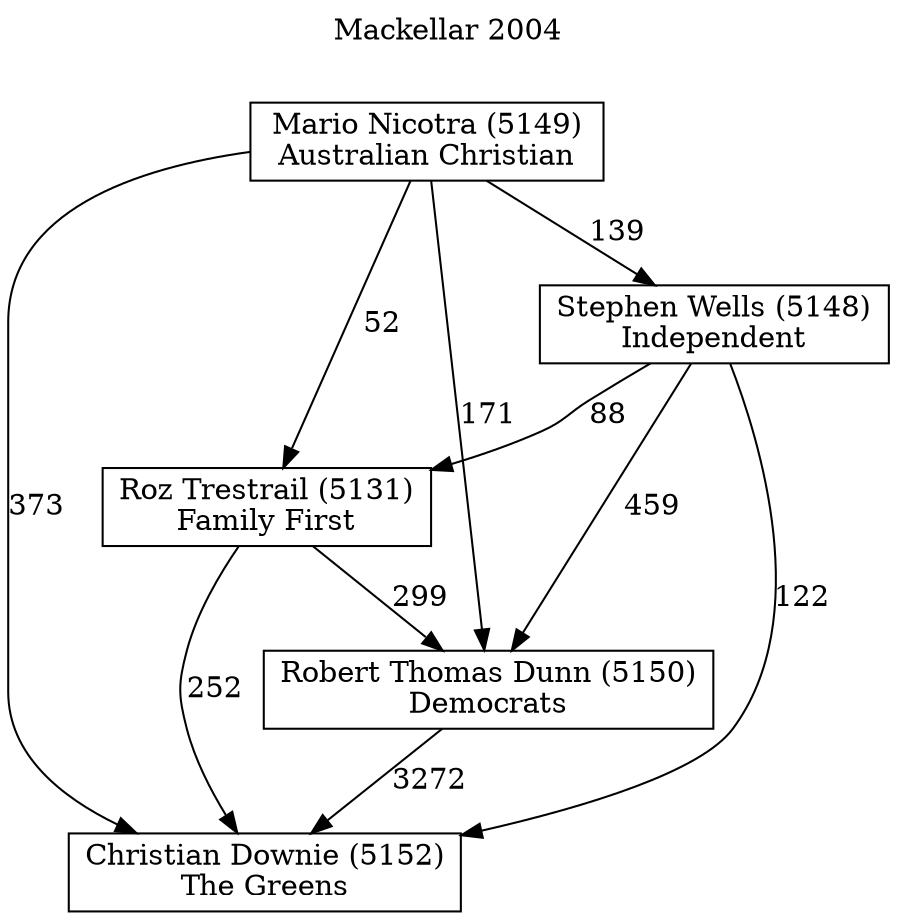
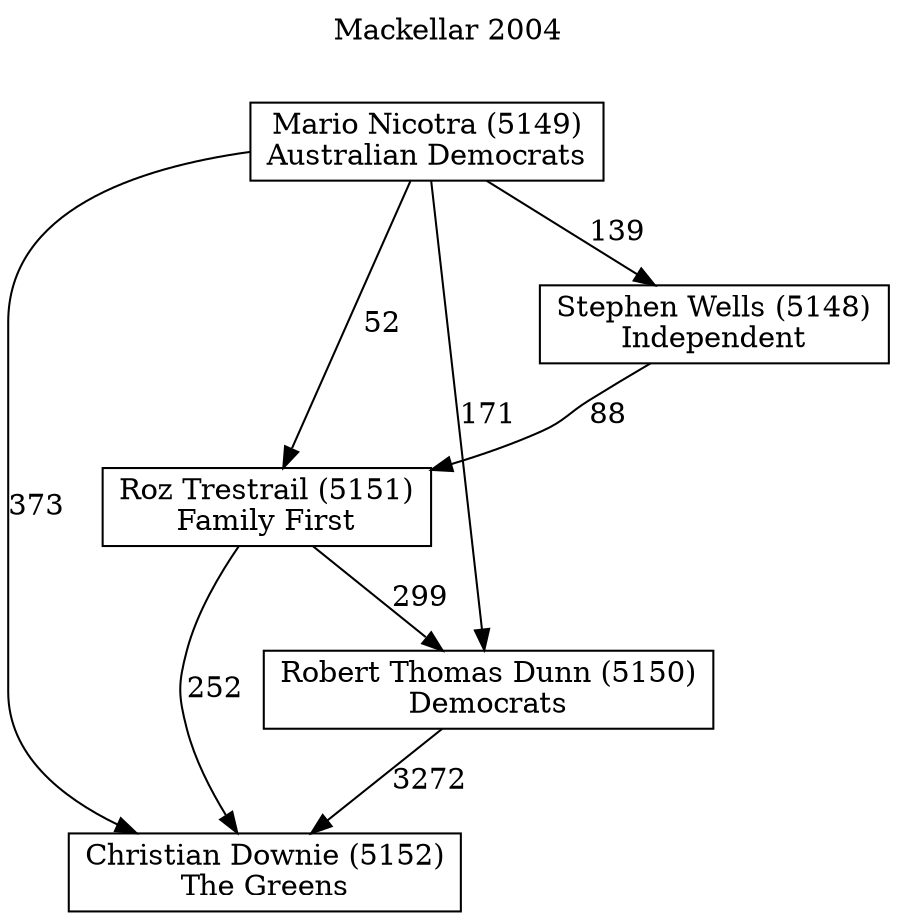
node "Mario Nicotra (5149) Australian Christian": label "Mario Nicotra (5149) Australian Christian" -> "Mario Nicotra (5149) Australian Democrats"
edge "Stephen Wells (5148) Independent" -> "Robert Thomas Dunn (5150) Democrats": removed, label "459"
node "Roz Trestrail (5131) Family First": label "Roz Trestrail (5131) Family First" -> "Roz Trestrail (5151) Family First"
edge "Stephen Wells (5148) Independent" -> "Christian Downie (5152) The Greens": removed, label "122"
